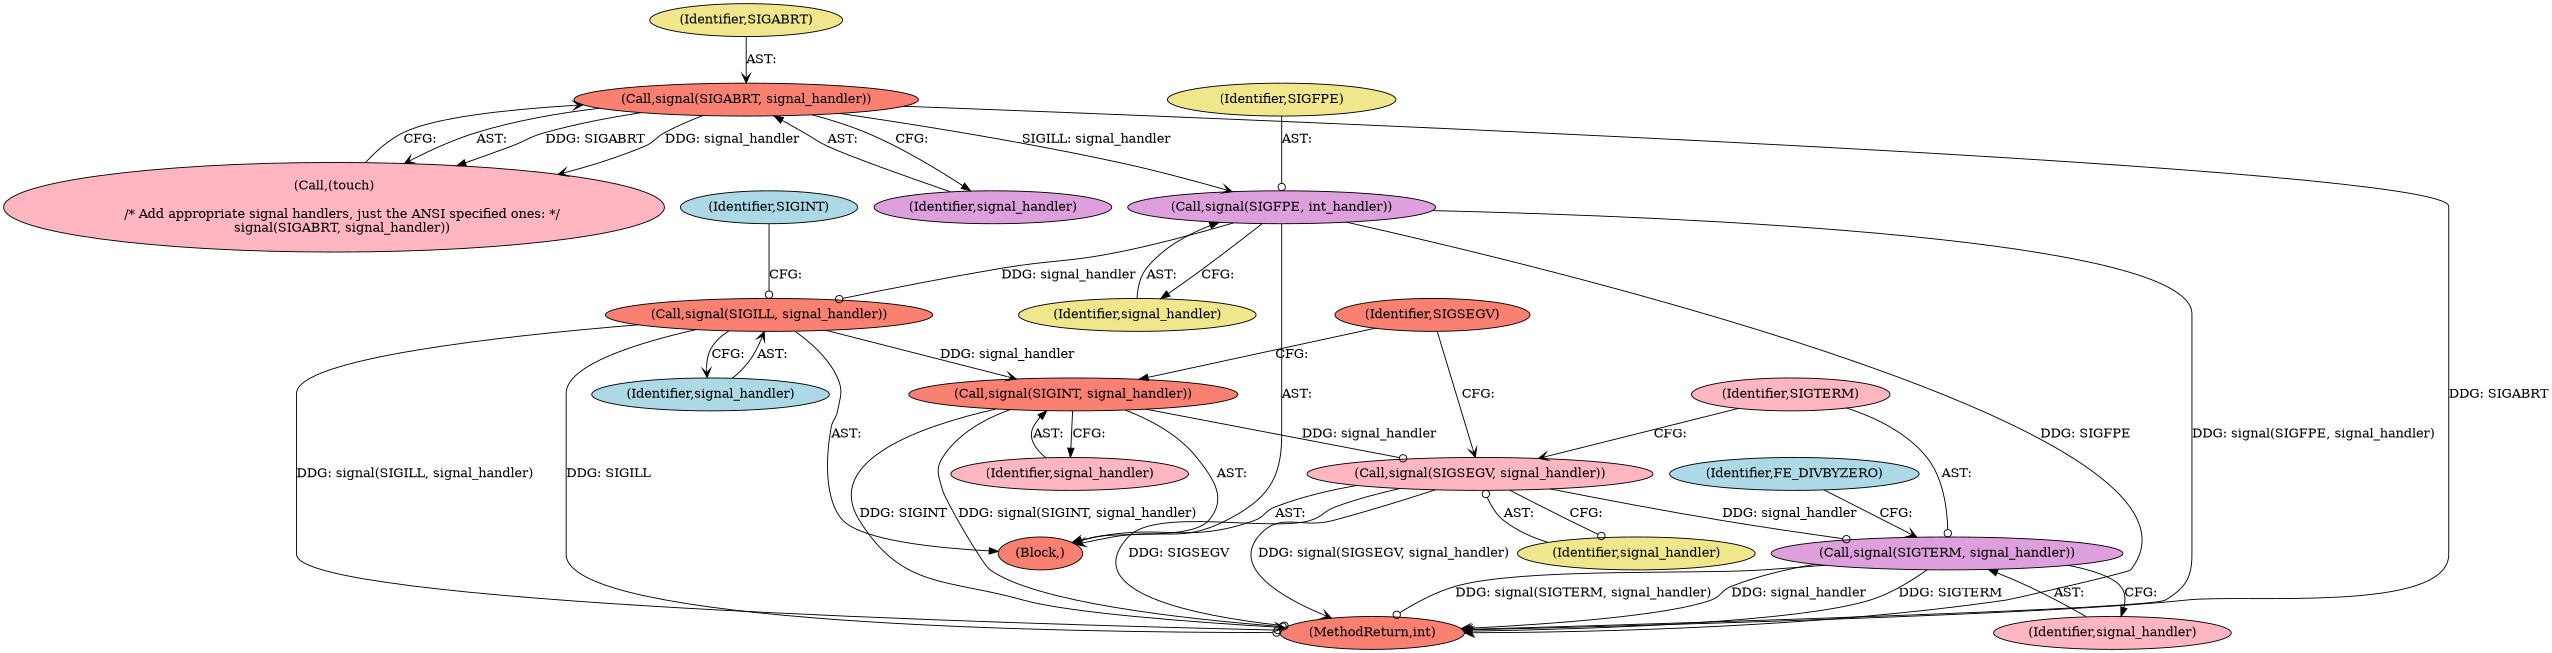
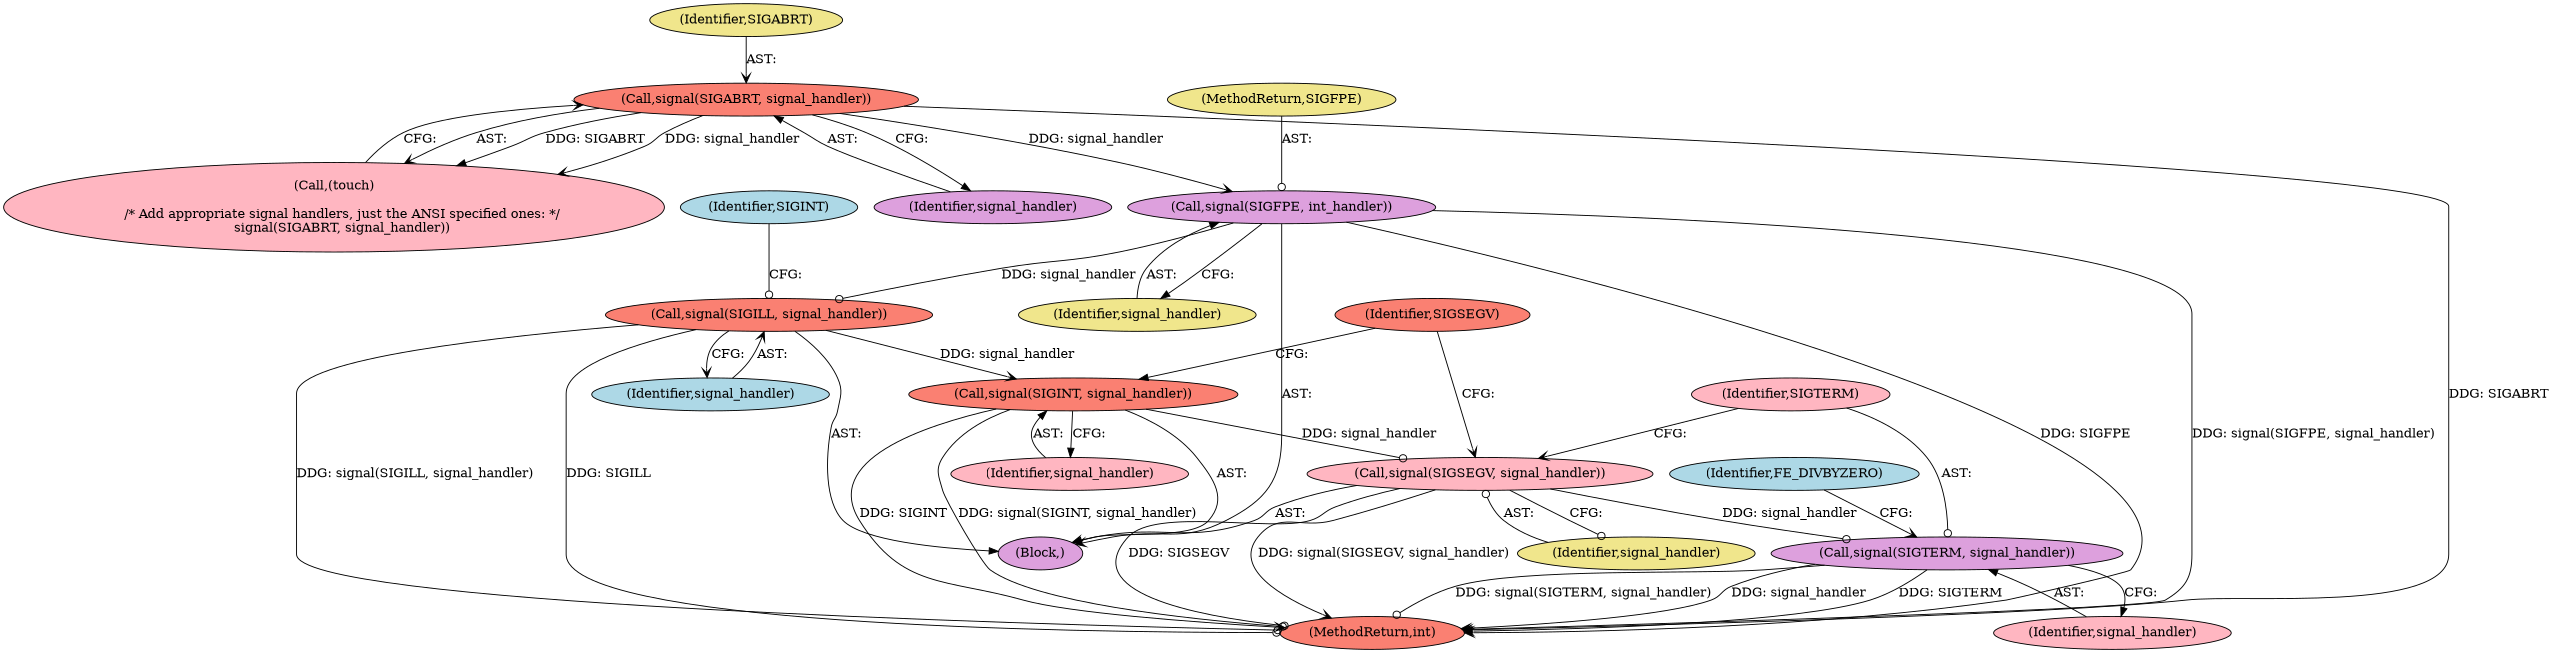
node "(Identifier,SIGFPE)": label "(Identifier,SIGFPE)" -> "(MethodReturn,SIGFPE)"
edge "(Call,signal(SIGABRT, signal_handler))" -> "(Call,signal(SIGFPE, int_handler))": label "SIGILL: signal_handler" -> "DDG: signal_handler"
node "(Block,)": fillcolor salmon -> plum
